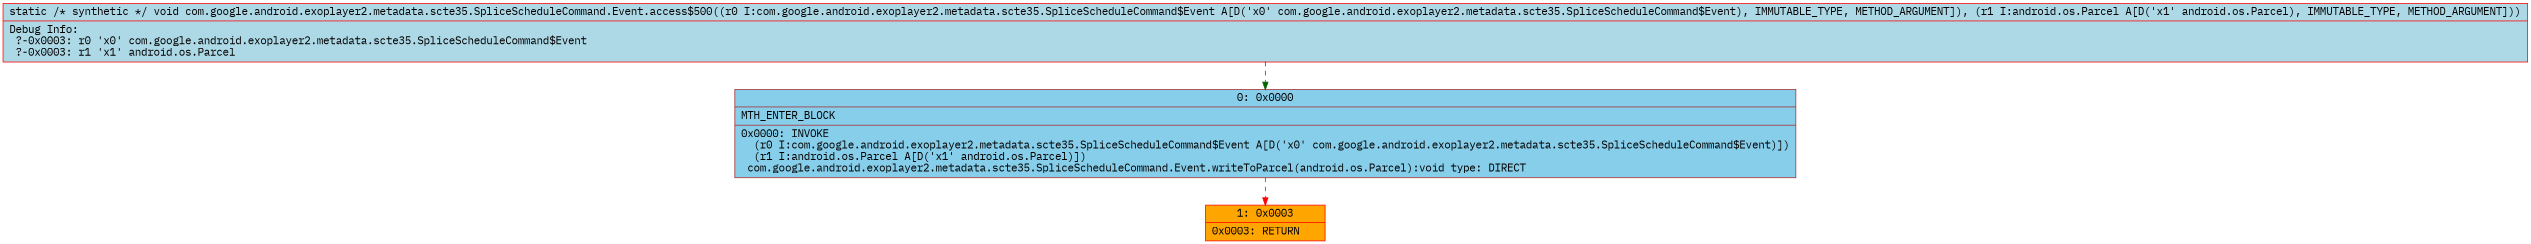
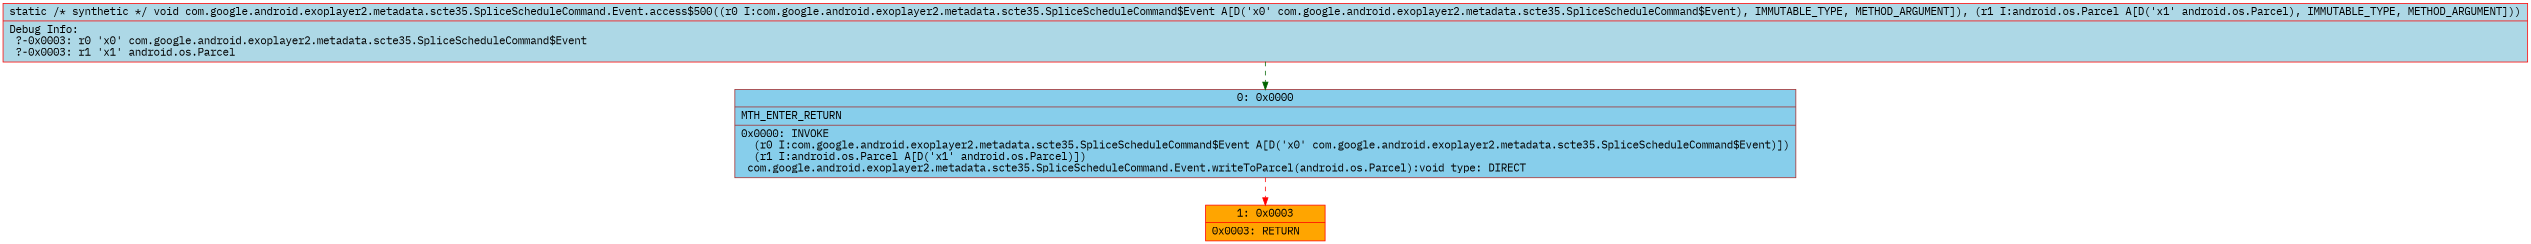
node "0: 0x0000": text "MTH_ENTER_BLOCK" -> "MTH_ENTER_RETURN"
